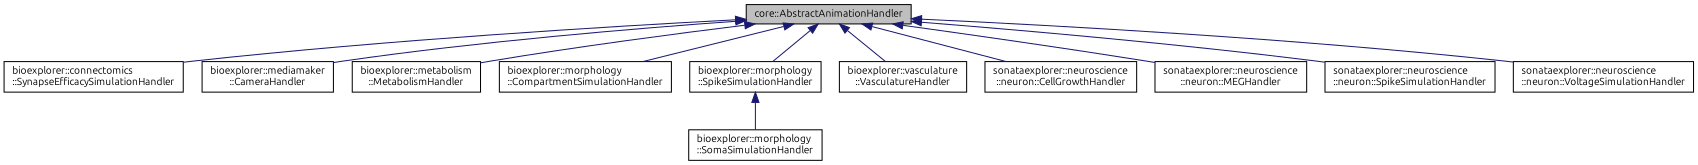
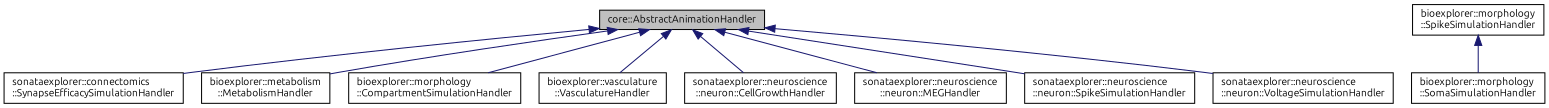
edge "bioexplorer::morphology ::SpikeSimulationHandler" -> "core::AbstractAnimationHandler": removed
node "bioexplorer::connectomics ::SynapseEfficacySimulationHandler": label "bioexplorer::connectomics ::SynapseEfficacySimulationHandler" -> "sonataexplorer::connectomics ::SynapseEfficacySimulationHandler"
node "bioexplorer::mediamaker ::CameraHandler": removed
